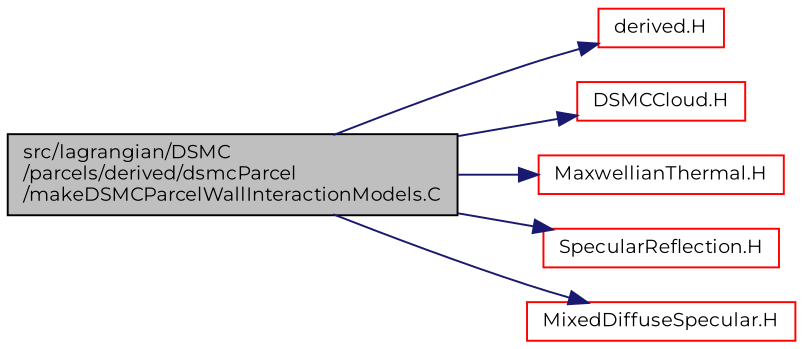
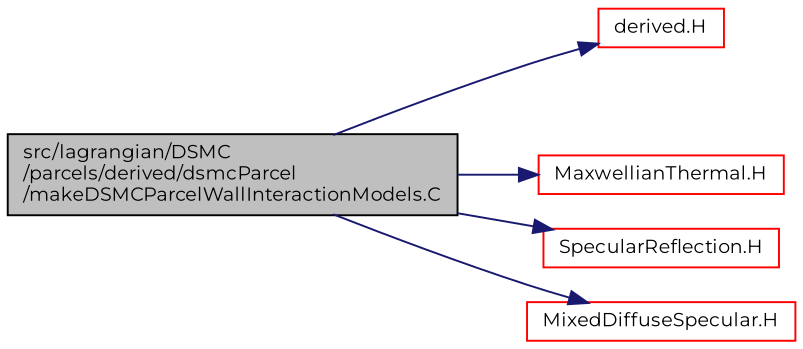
node "DSMCCloud.H": removed
